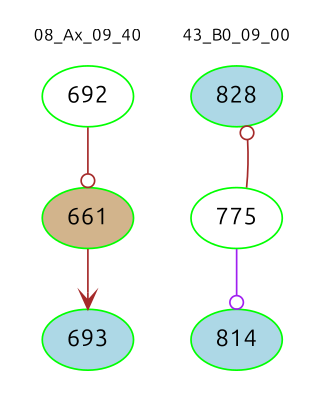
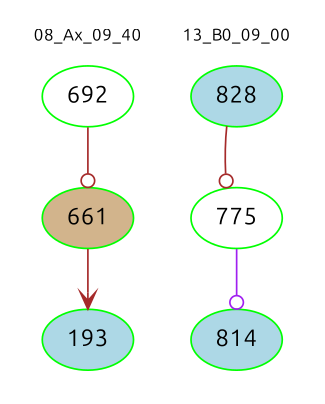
cluster "43_B0_09_00": label "43_B0_09_00" -> "13_B0_09_00"
edge "775" -> "828": reversed
node "693": label "693" -> "193"
